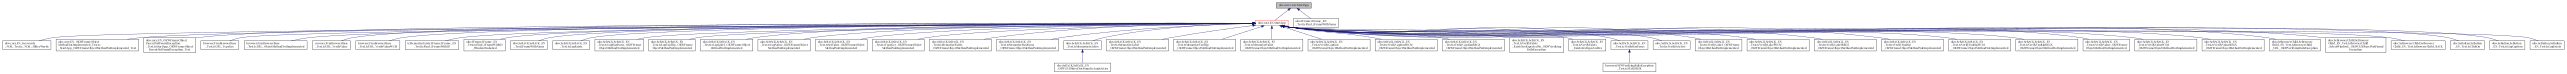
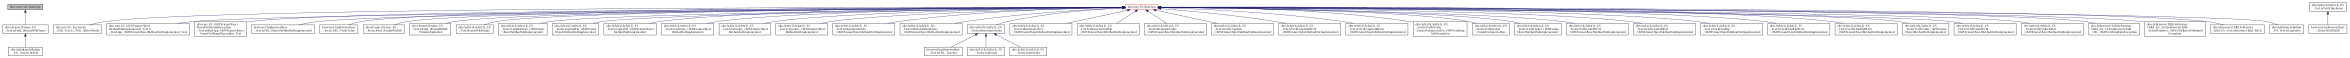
edge "okw.core.EN.StartApp" -> "okw.core.Core.StartApp": removed
edge "okw.SeBACK.SeBACK_EN _Test.tcLogExists" -> "okw.core.EN.StartApp": now "okw.SeBACK.SeBACK_EN _Test.tcLogExists" -> "okw.SeBACK.SeBACK_EN _Test.tcMemorizeIsActive"
edge "browser.FrmBrowserBase _Test.tcURL_TypeKey" -> "okw.core.EN.StartApp": now "browser.FrmBrowserBase _Test.tcURL_TypeKey" -> "okw.SeBACK.SeBACK_EN _Test.tcMemorizeIsActive"
edge "okw.SeBACK.SeBACK_EN _Test.tcVerifyHasFocus" -> "okw.core.EN.StartApp": removed
edge "okw.SeButton.SeButton _EN_Test.tcClickOn" -> "okw.core.EN.StartApp": now "okw.SeButton.SeButton _EN_Test.tcClickOn" -> "okw.IFrame.IFrame_EN _Test.tcFind_iFrameWithName"
node "browser.FrmBrowserBase _Test.tcURL_VerifyValueWCM": removed
node "tcMemorizeExists.IFrame.IFrame_EN _Test.tcFind_iFrameWithID": label "tcMemorizeExists.IFrame.IFrame_EN _Test.tcFind_iFrameWithID" -> "okw.IFrame.IFrame_EN _Test.tcFind_iFrameWithID"
node "okw.SeBACK.SeBACK_EN _Test.tcVerifyIsActive": removed
node "okw.SeButton.SeButton _EN_Test.tcLogCaption": removed
node "okw.SeBACK.SeBACK_EN _OKWGUIObjectNotFound.tcLogIsActive": label "okw.SeBACK.SeBACK_EN _OKWGUIObjectNotFound.tcLogIsActive" -> "okw.SeBACK.SeBACK_EN _Test.tcLogIsActive"
node "browser.OKWVerifyingFailsException _Test.tcMAXIMIZE": label "browser.OKWVerifyingFailsException _Test.tcMAXIMIZE" -> "browser.FrmBrowserBase _Test.tcMAXIMIZE"
